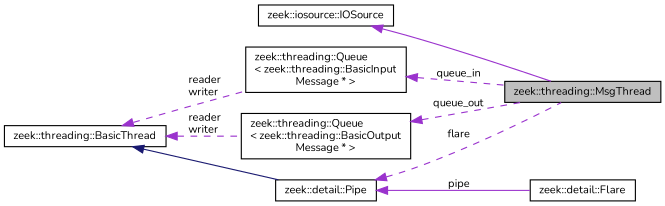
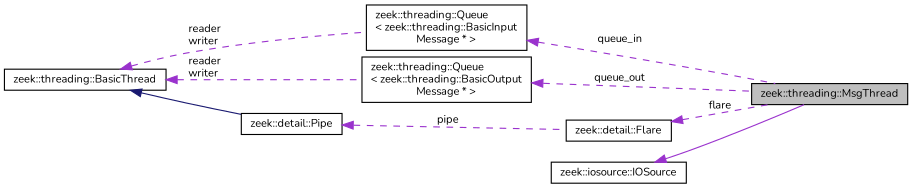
edge "zeek::threading::MsgThread" -> "zeek::detail::Pipe": now "zeek::threading::MsgThread" -> "zeek::detail::Flare"
edge "zeek::detail::Flare" -> "zeek::detail::Pipe": style solid -> dashed
